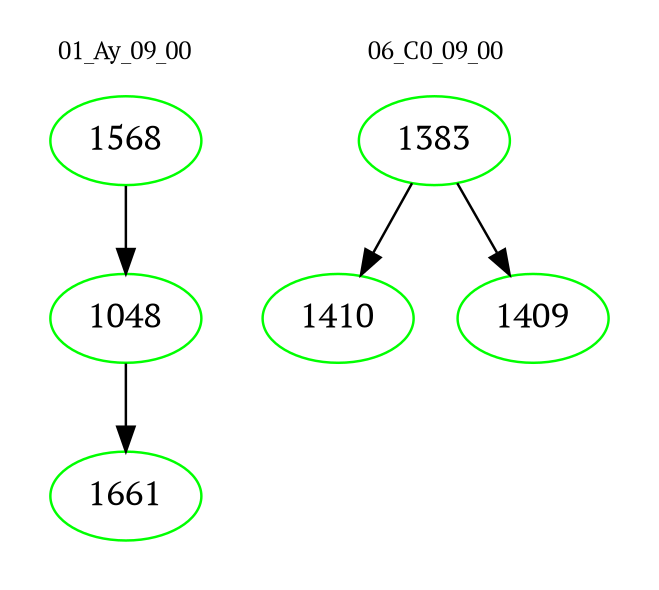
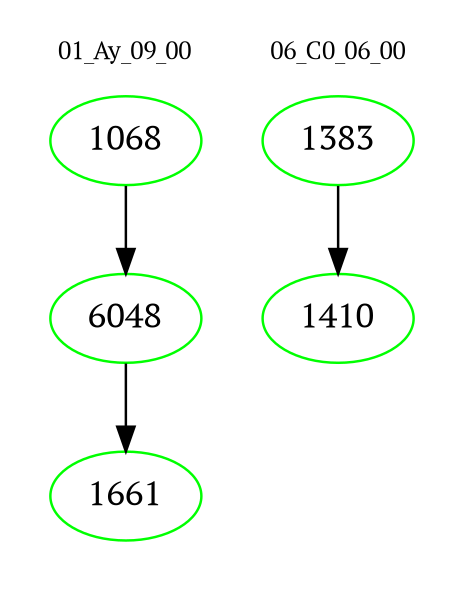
cluster "06_C0_09_00": label "06_C0_09_00" -> "06_C0_06_00"
node "1568": label "1568" -> "1068"
node "1048": label "1048" -> "6048"
node "1409": removed
